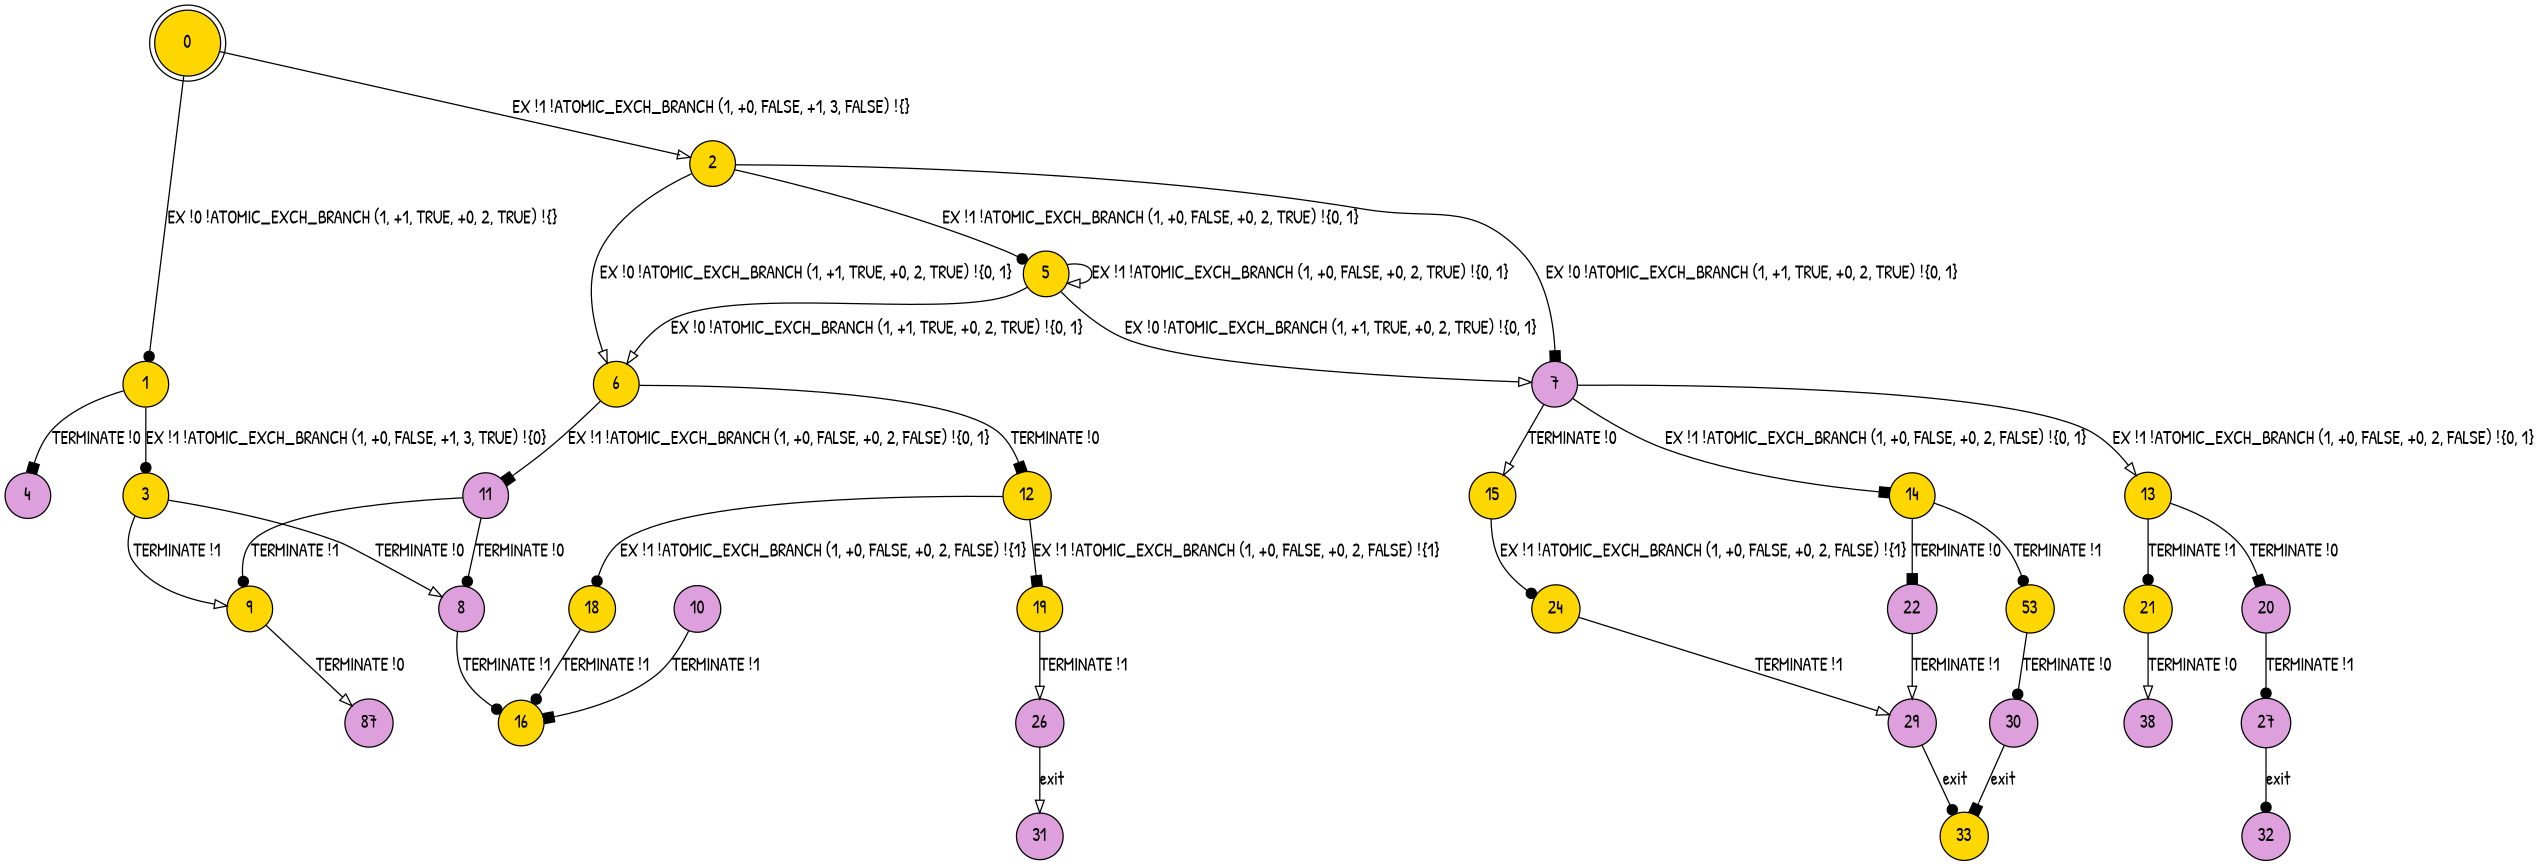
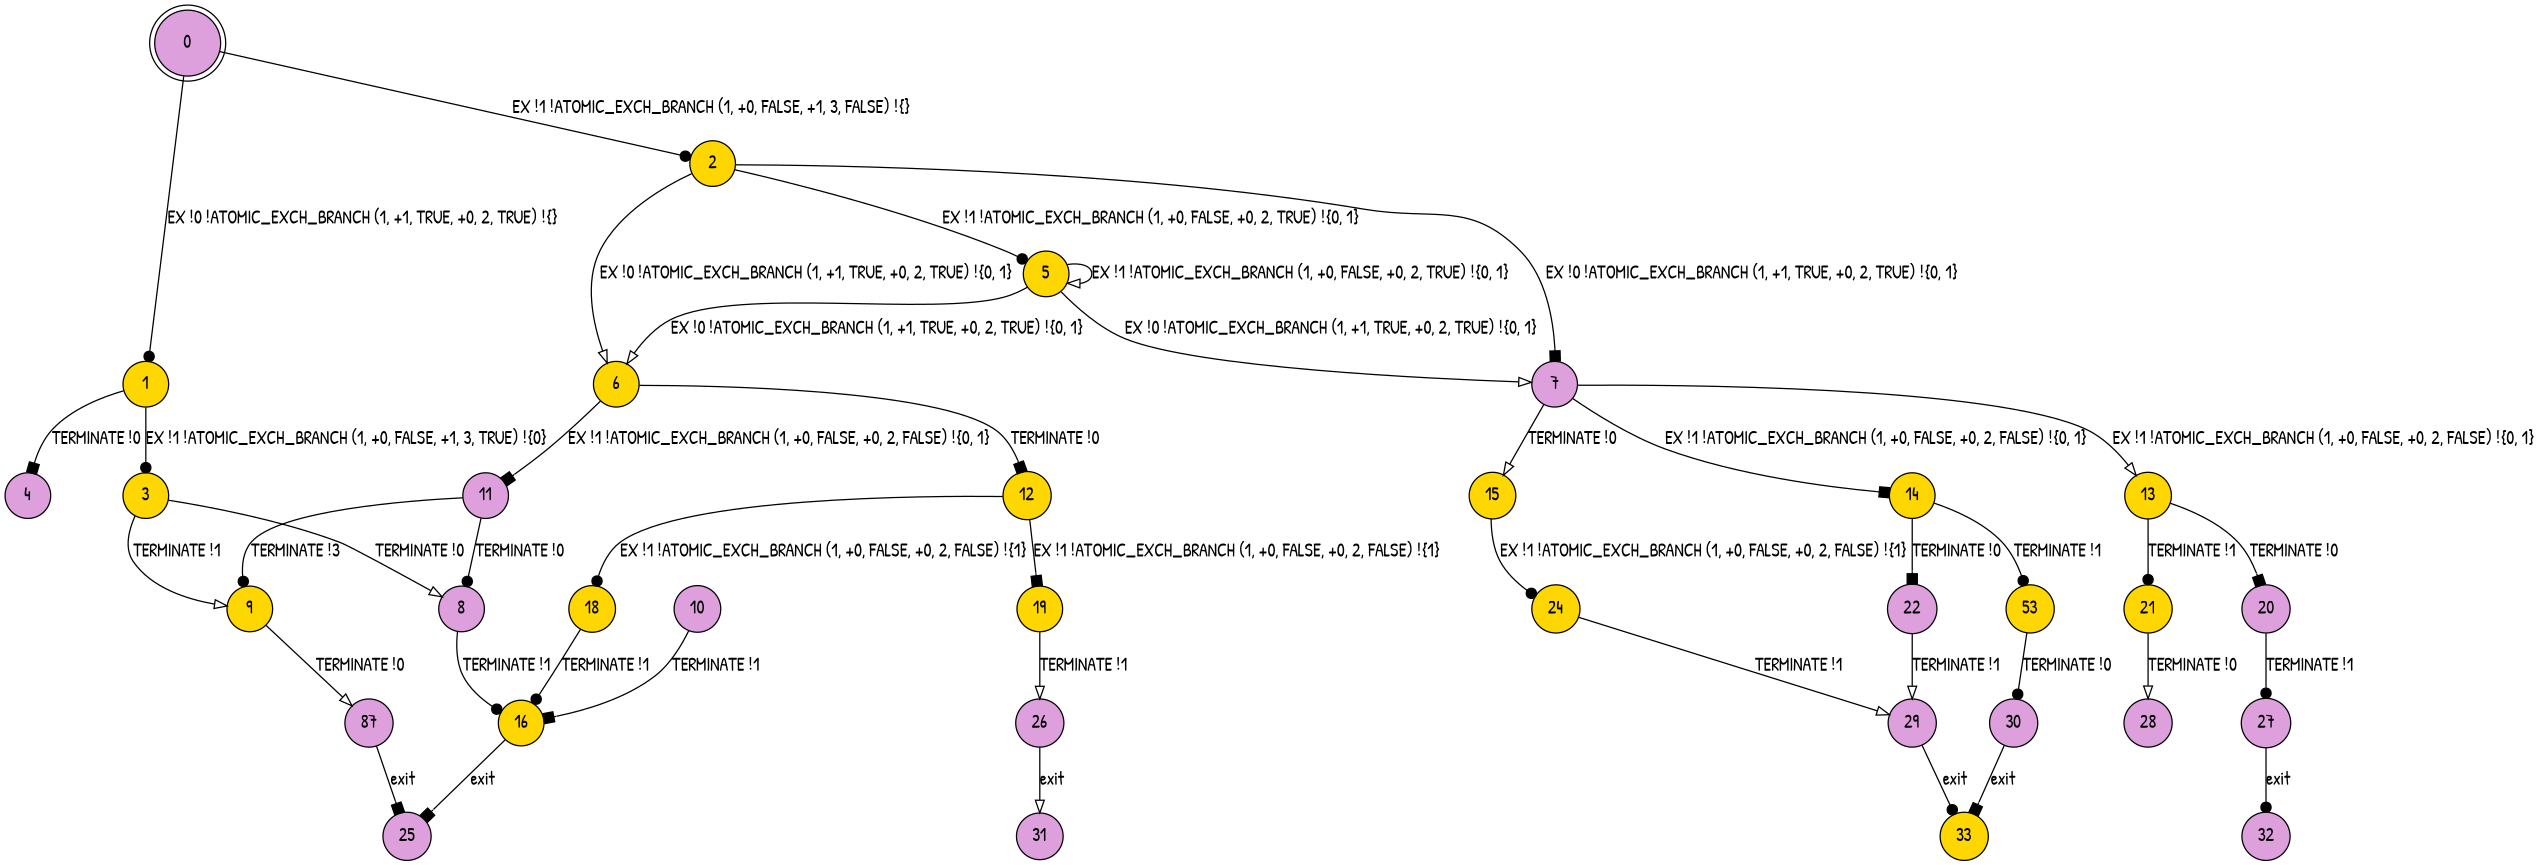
node "0": fillcolor gold -> plum
edge "0" -> "2": arrowhead onormal -> dot
edge "11" -> "9": label "TERMINATE !1" -> "TERMINATE !3"
node "38": label "38" -> "28"
node "25": added
